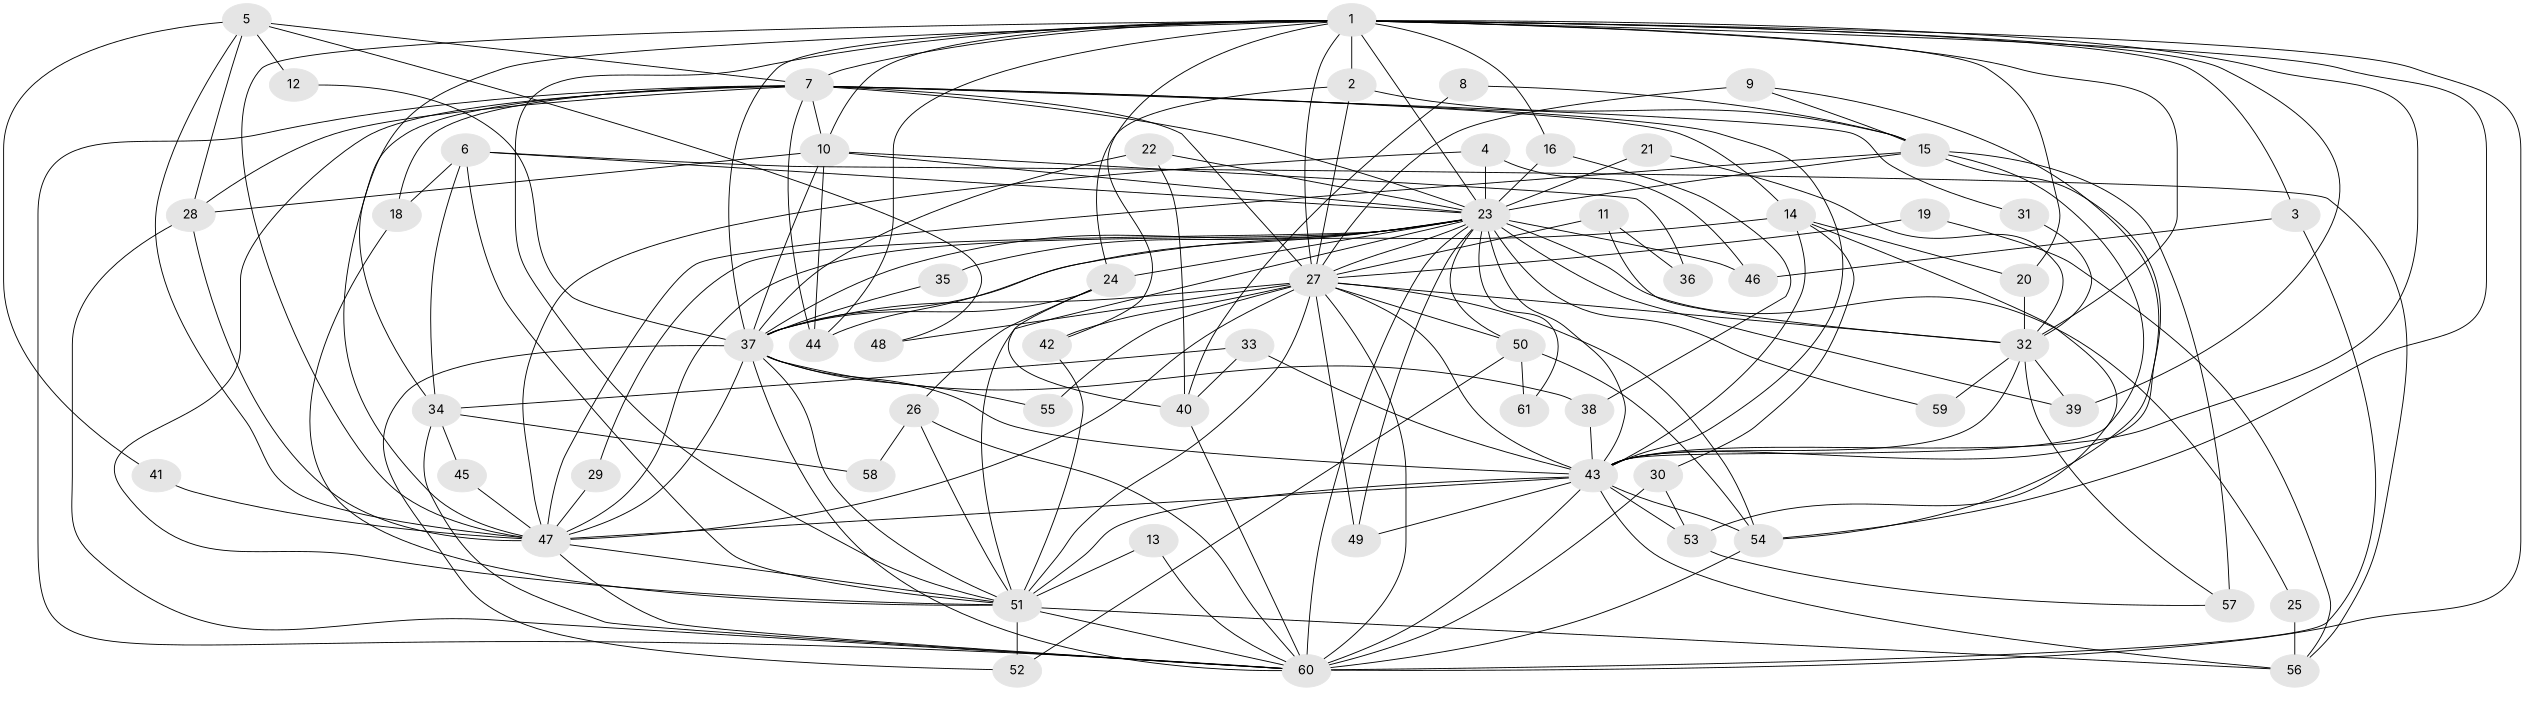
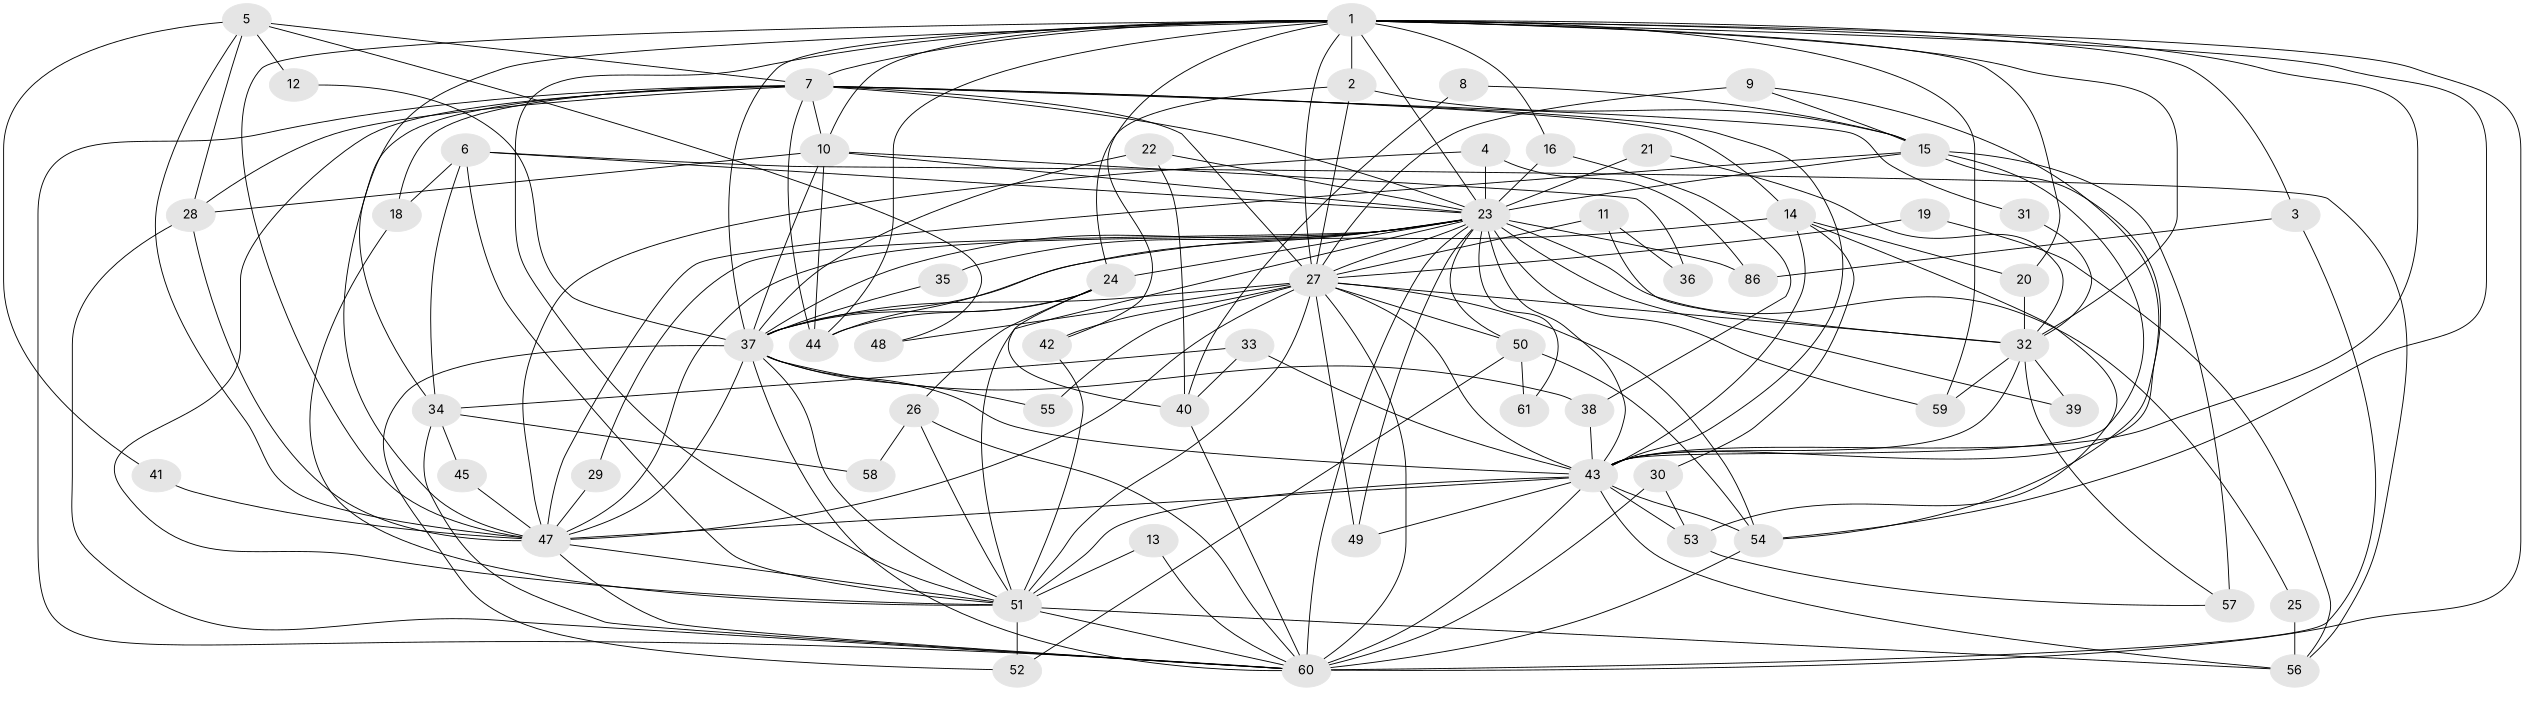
edge "1" -- "39": now "1" -- "59"
node "46": label "46" -> "86"
edge "24" -- "44": added
